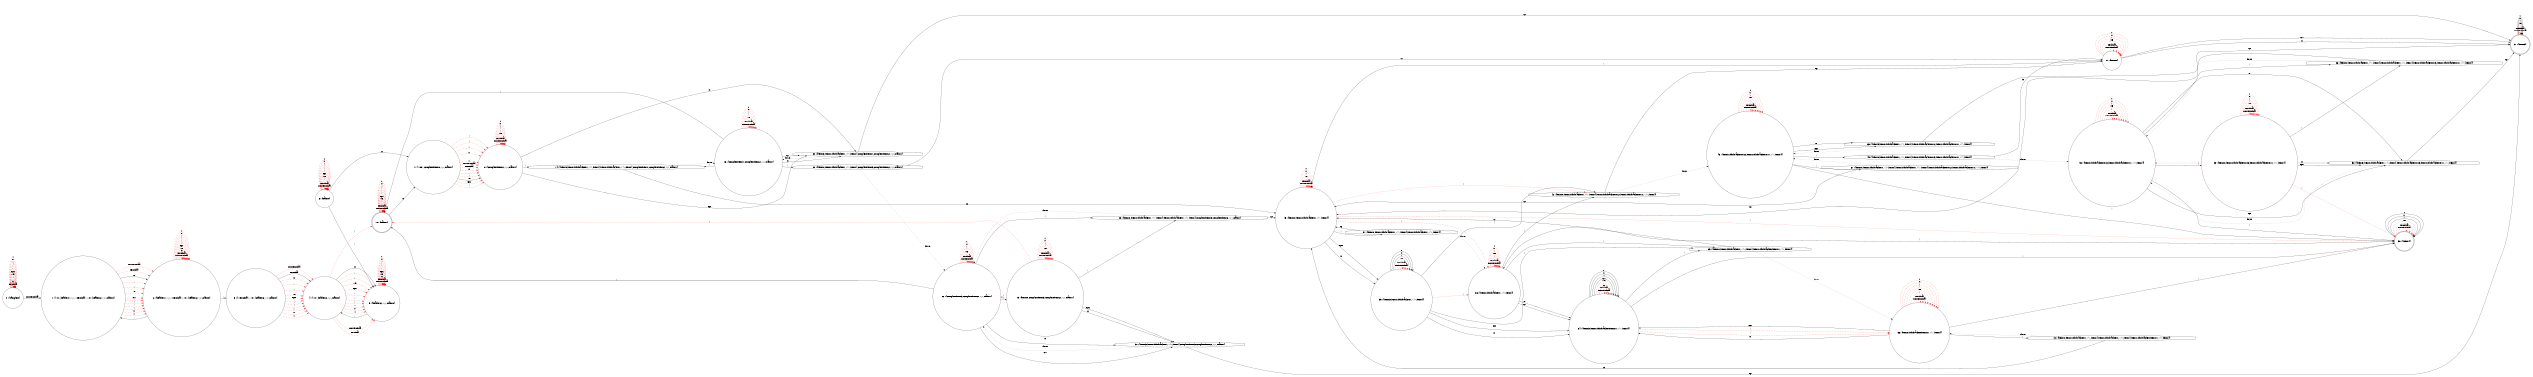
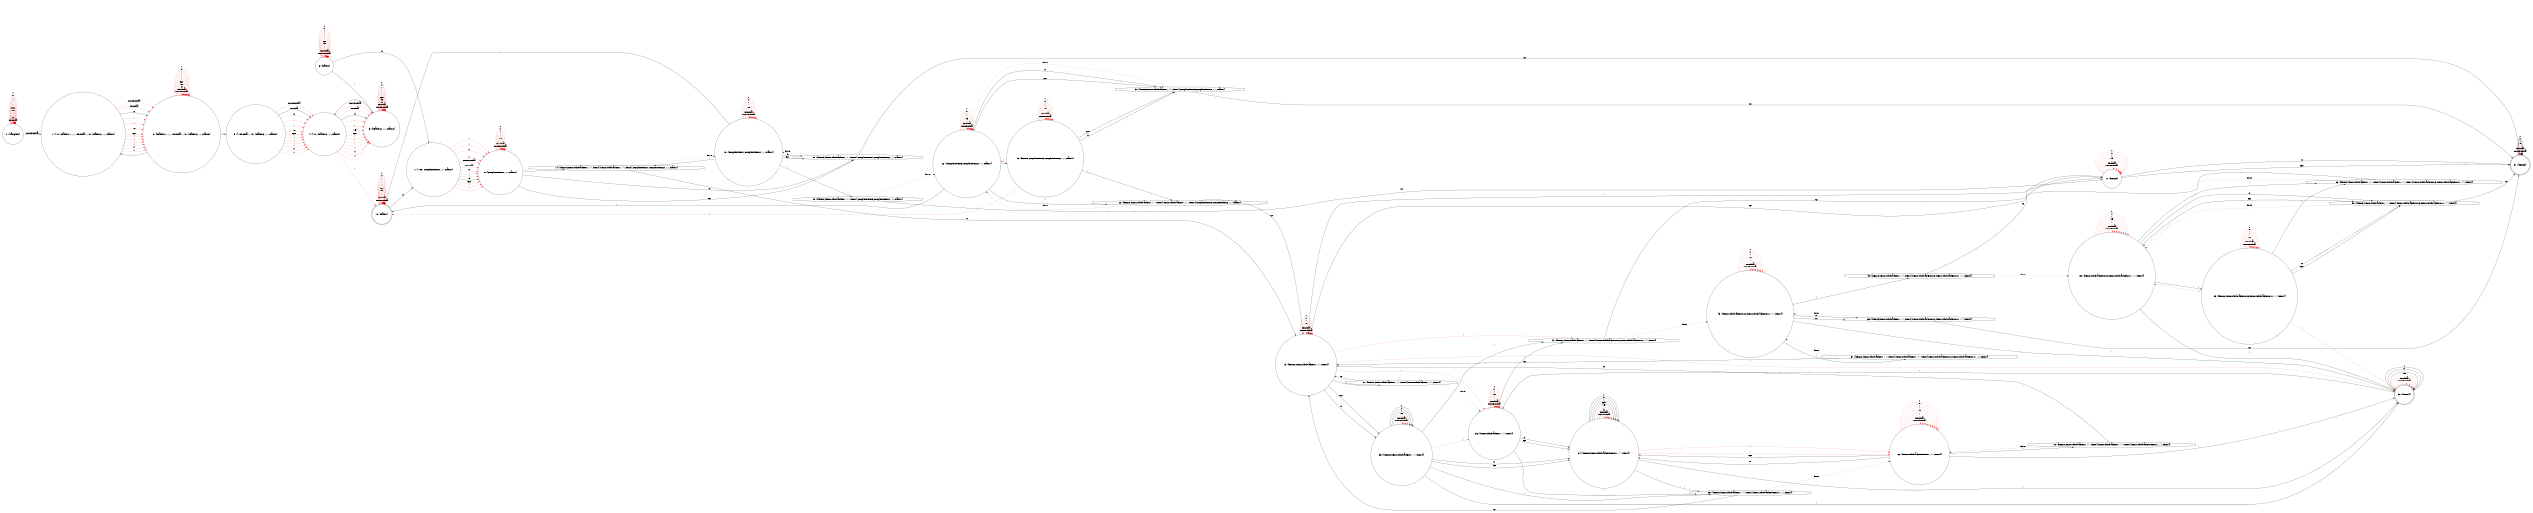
edge "35 - [item_3,item_with_bracket_1,<)>,item_4]" -> "38 - [item_4]": added, label ")"
